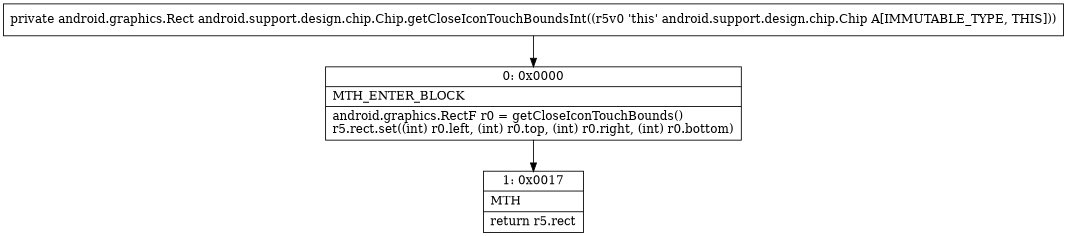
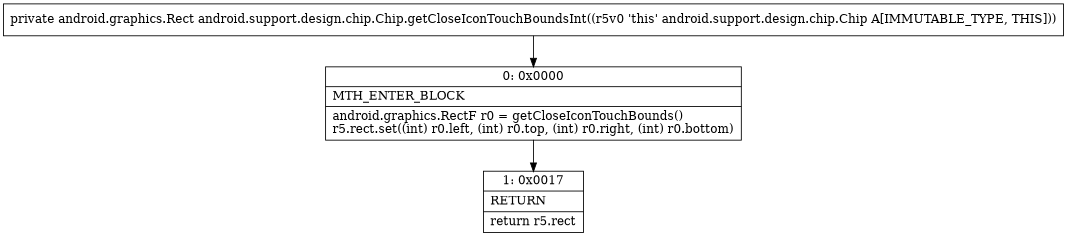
node "1: 0x0017": text "MTH" -> "RETURN"
